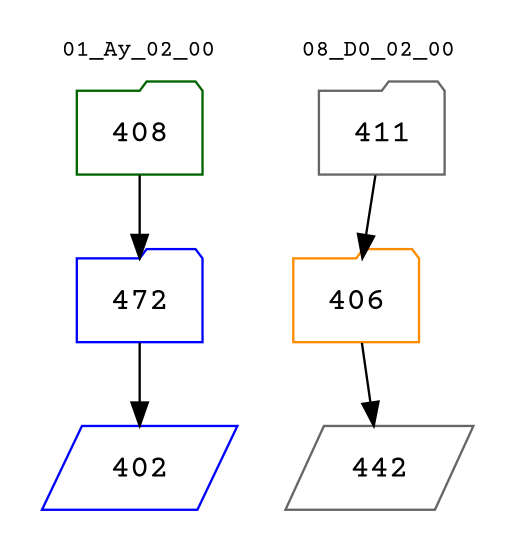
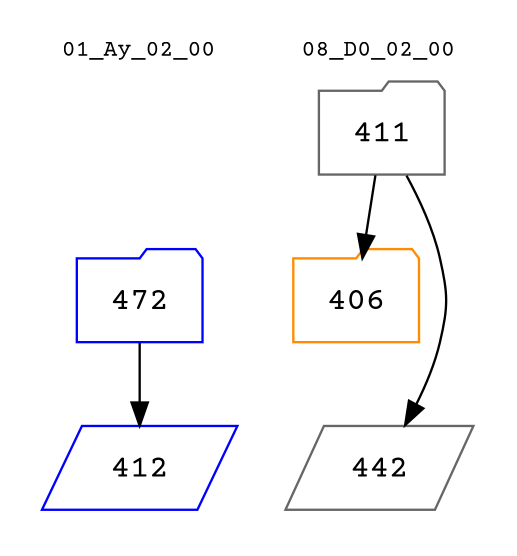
node "408": removed
edge "406" -> "442": now "411" -> "442"
node "402": label "402" -> "412"
